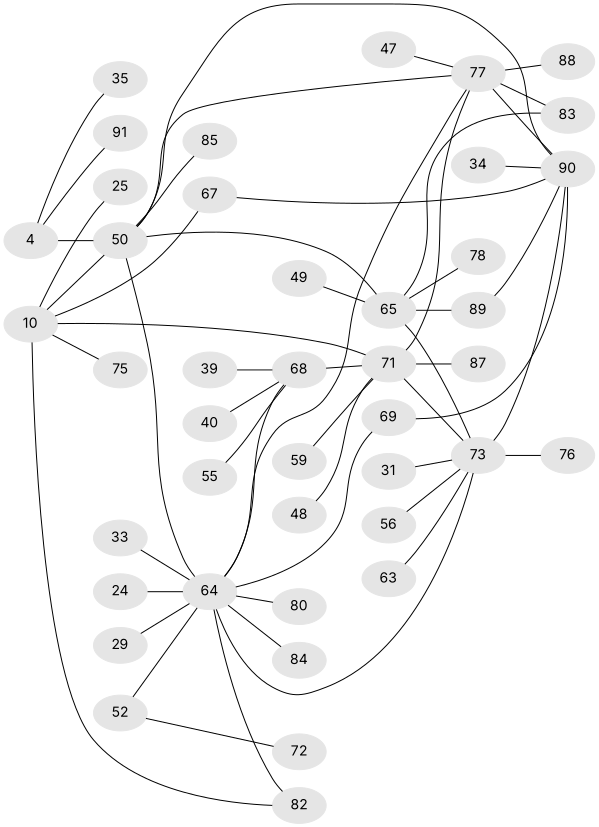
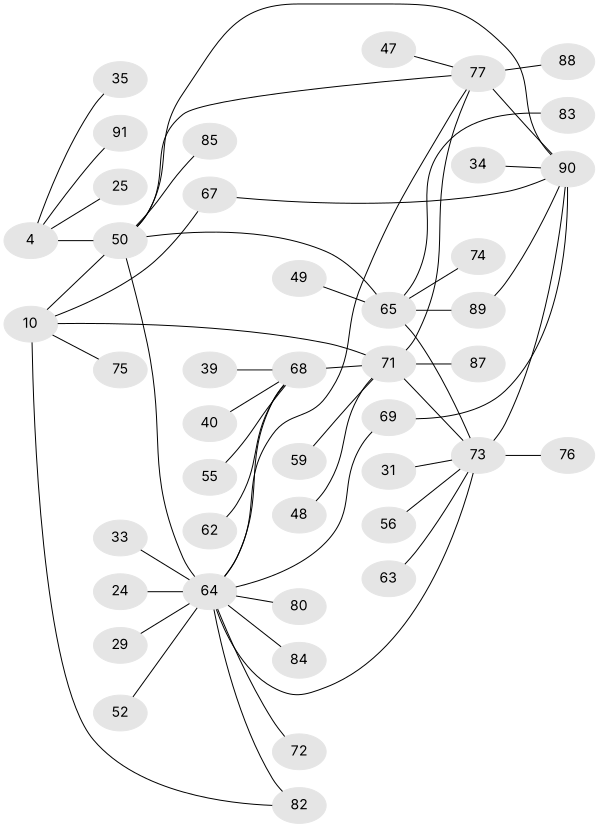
edge "77" -- "83": removed
edge "25" -- "10": now "25" -- "4"
node "78": label "78" -> "74"
node "62": added
edge "52" -- "72": now "64" -- "72"
